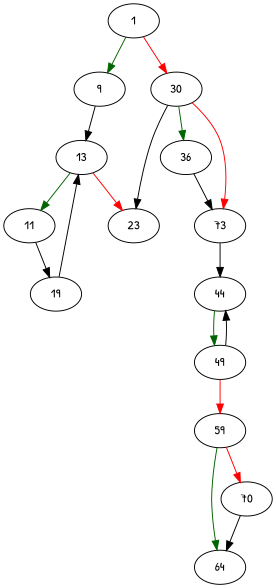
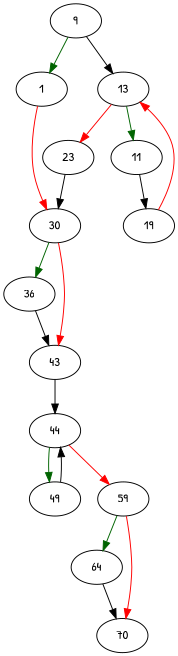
edge "1" -> "9": reversed
edge "30" -> "23": reversed
node "73": label "73" -> "43"
edge "19" -> "13": color black -> red
edge "49" -> "59": now "44" -> "59"
edge "70" -> "64": reversed
